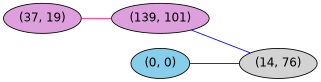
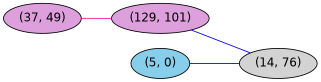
node "(37, 19)": label "(37, 19)" -> "(37, 49)"
node "(139, 101)": label "(139, 101)" -> "(129, 101)"
node "(0, 0)": label "(0, 0)" -> "(5, 0)"
